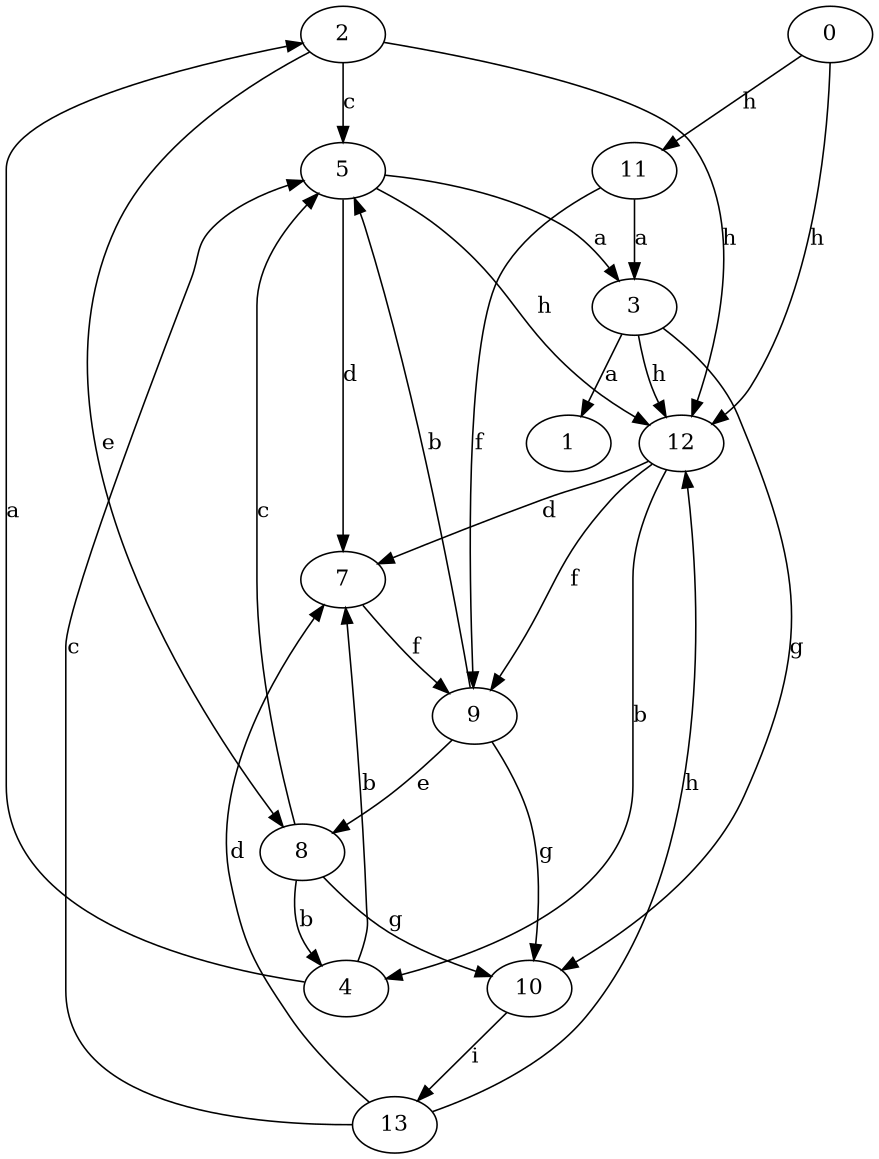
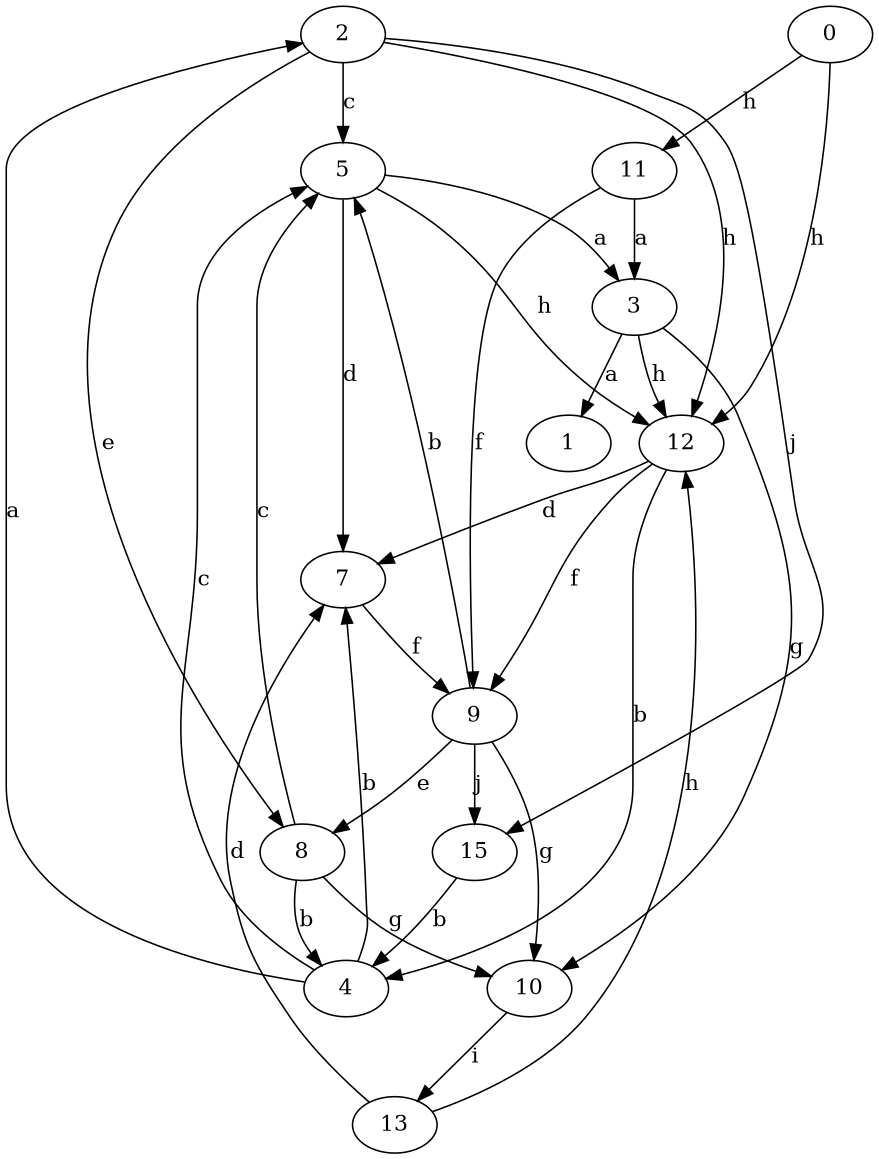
edge "13" -> "5": now "4" -> "5"
node "15": added
